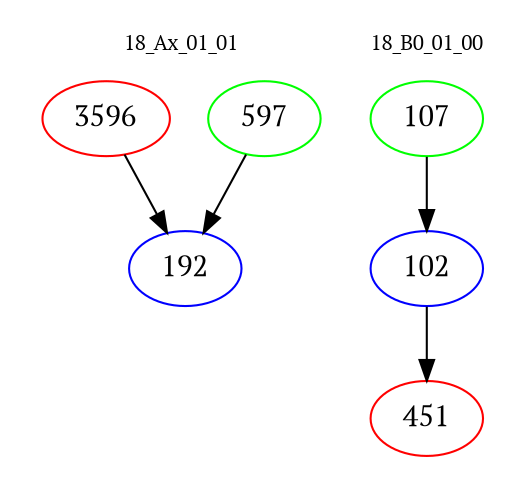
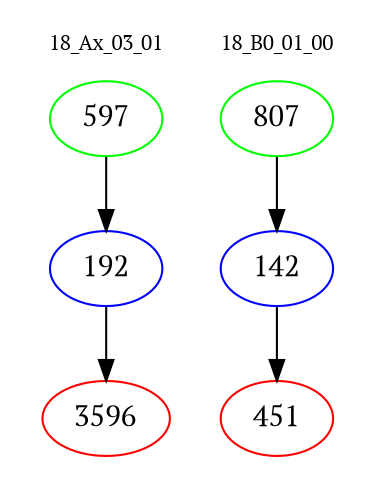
cluster "18_Ax_01_01": label "18_Ax_01_01" -> "18_Ax_03_01"
node "107": label "107" -> "807"
edge "3596" -> "192": reversed
node "102": label "102" -> "142"
